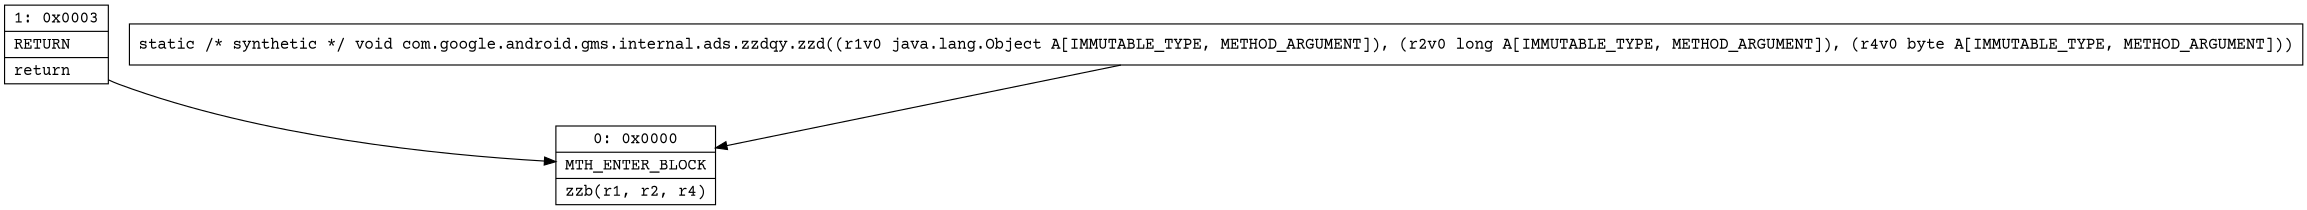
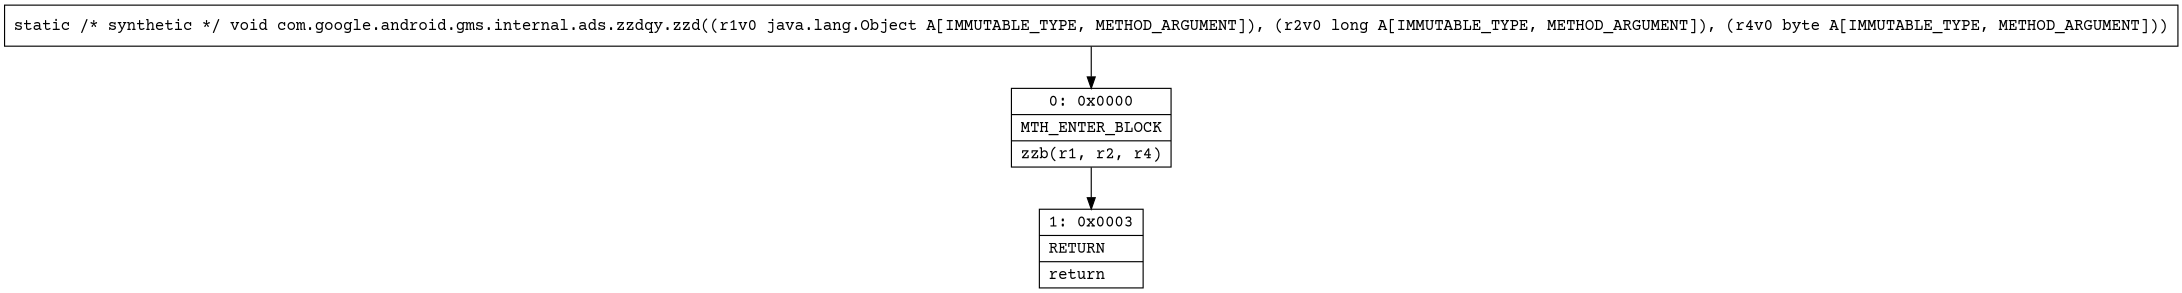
edge "1: 0x0003" -> "0: 0x0000": reversed
